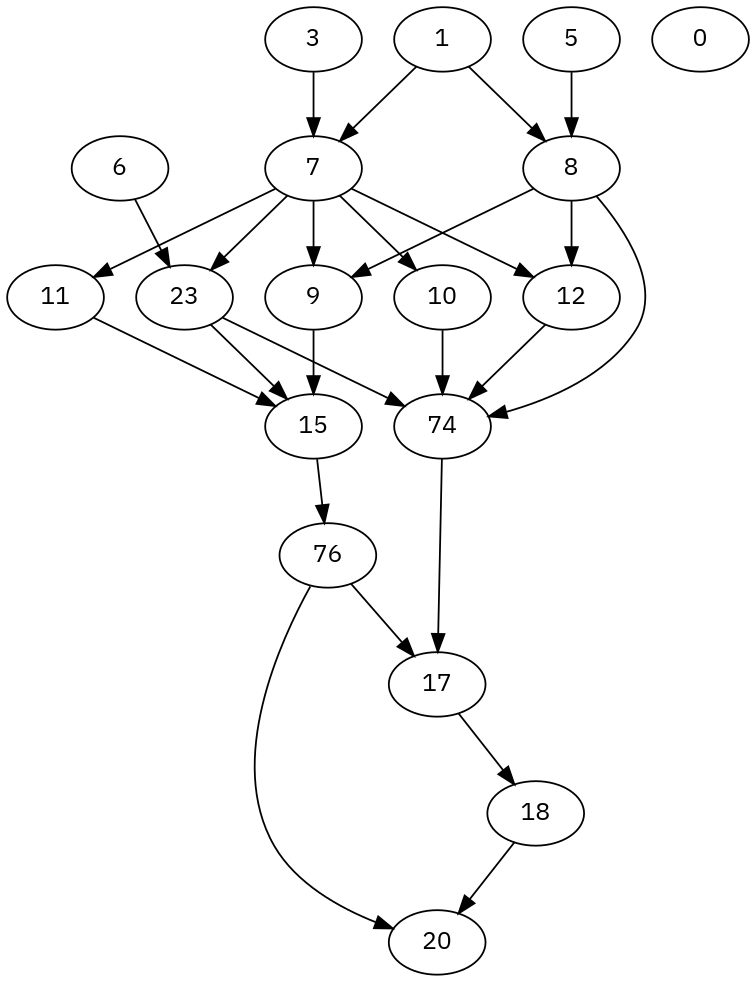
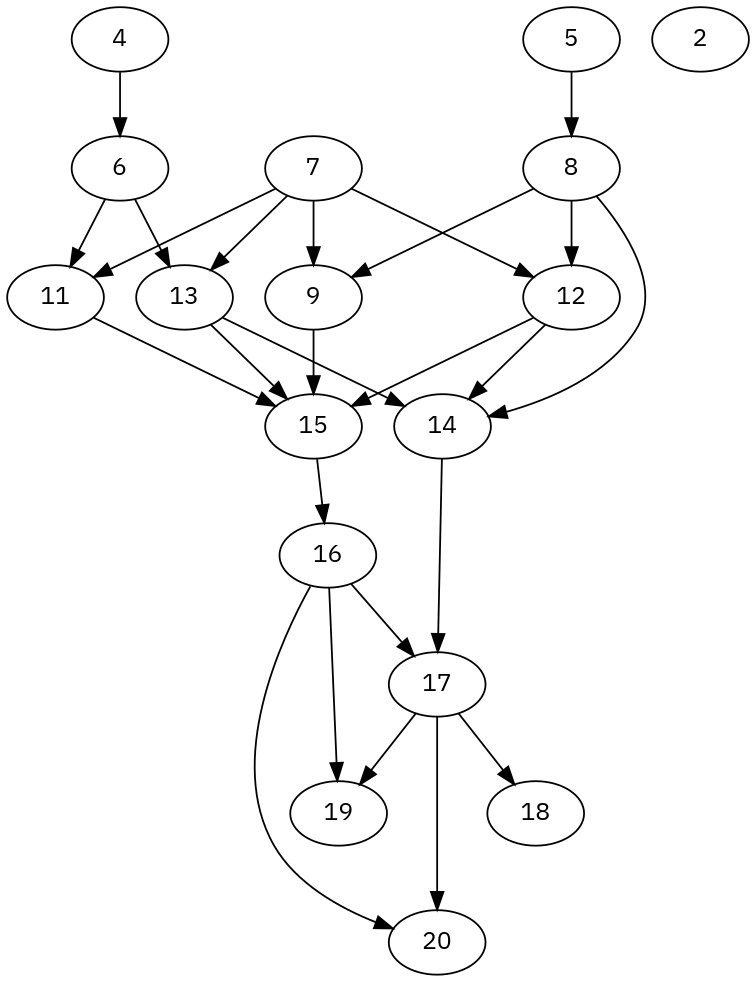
node "4": added
node "3": removed
node "1": removed
node "0": label "0" -> "2"
edge "6" -> "11": added
node "23": label "23" -> "13"
node "10": removed
edge "12" -> "15": added
node "74": label "74" -> "14"
node "76": label "76" -> "16"
node "19": added
edge "18" -> "20": now "17" -> "20"
